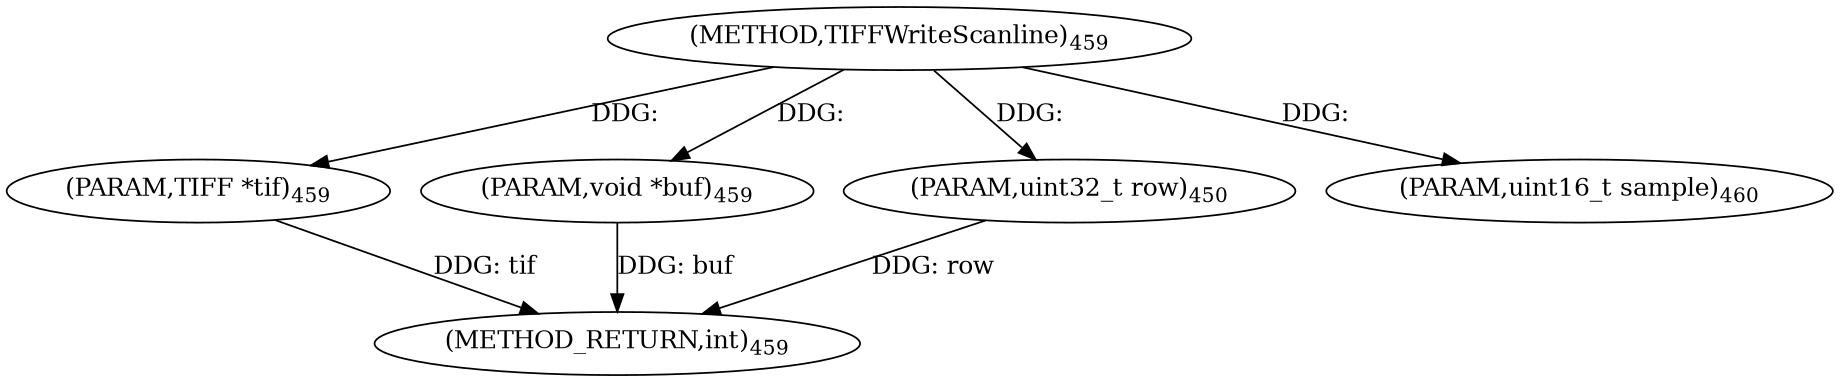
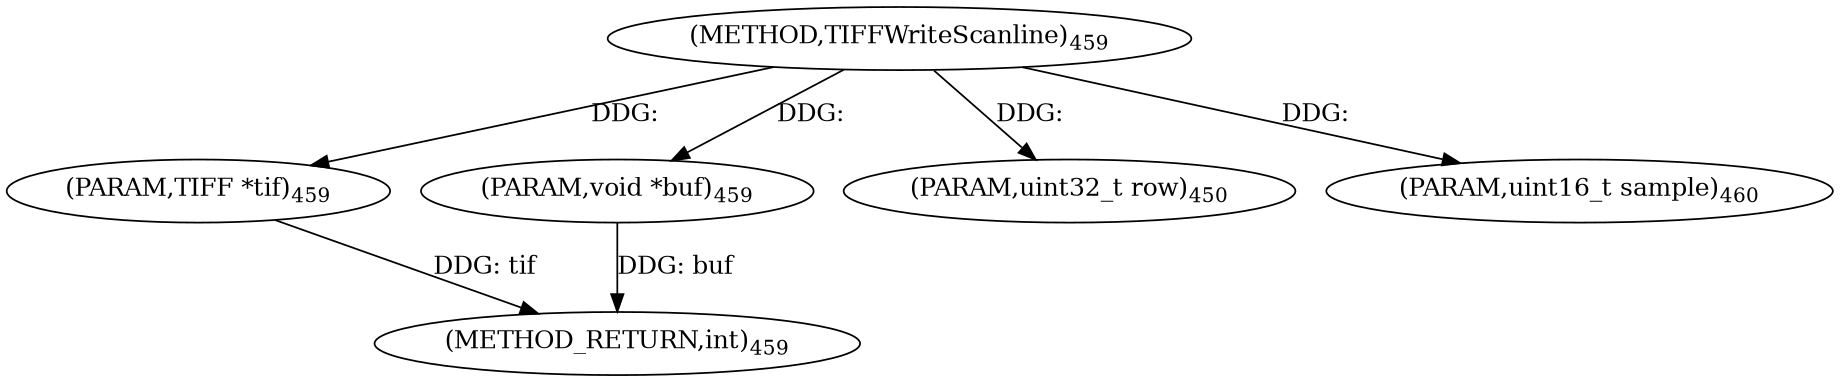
edge "(PARAM,uint32_t row)" -> "(METHOD_RETURN,int)": removed, label "DDG: row"
